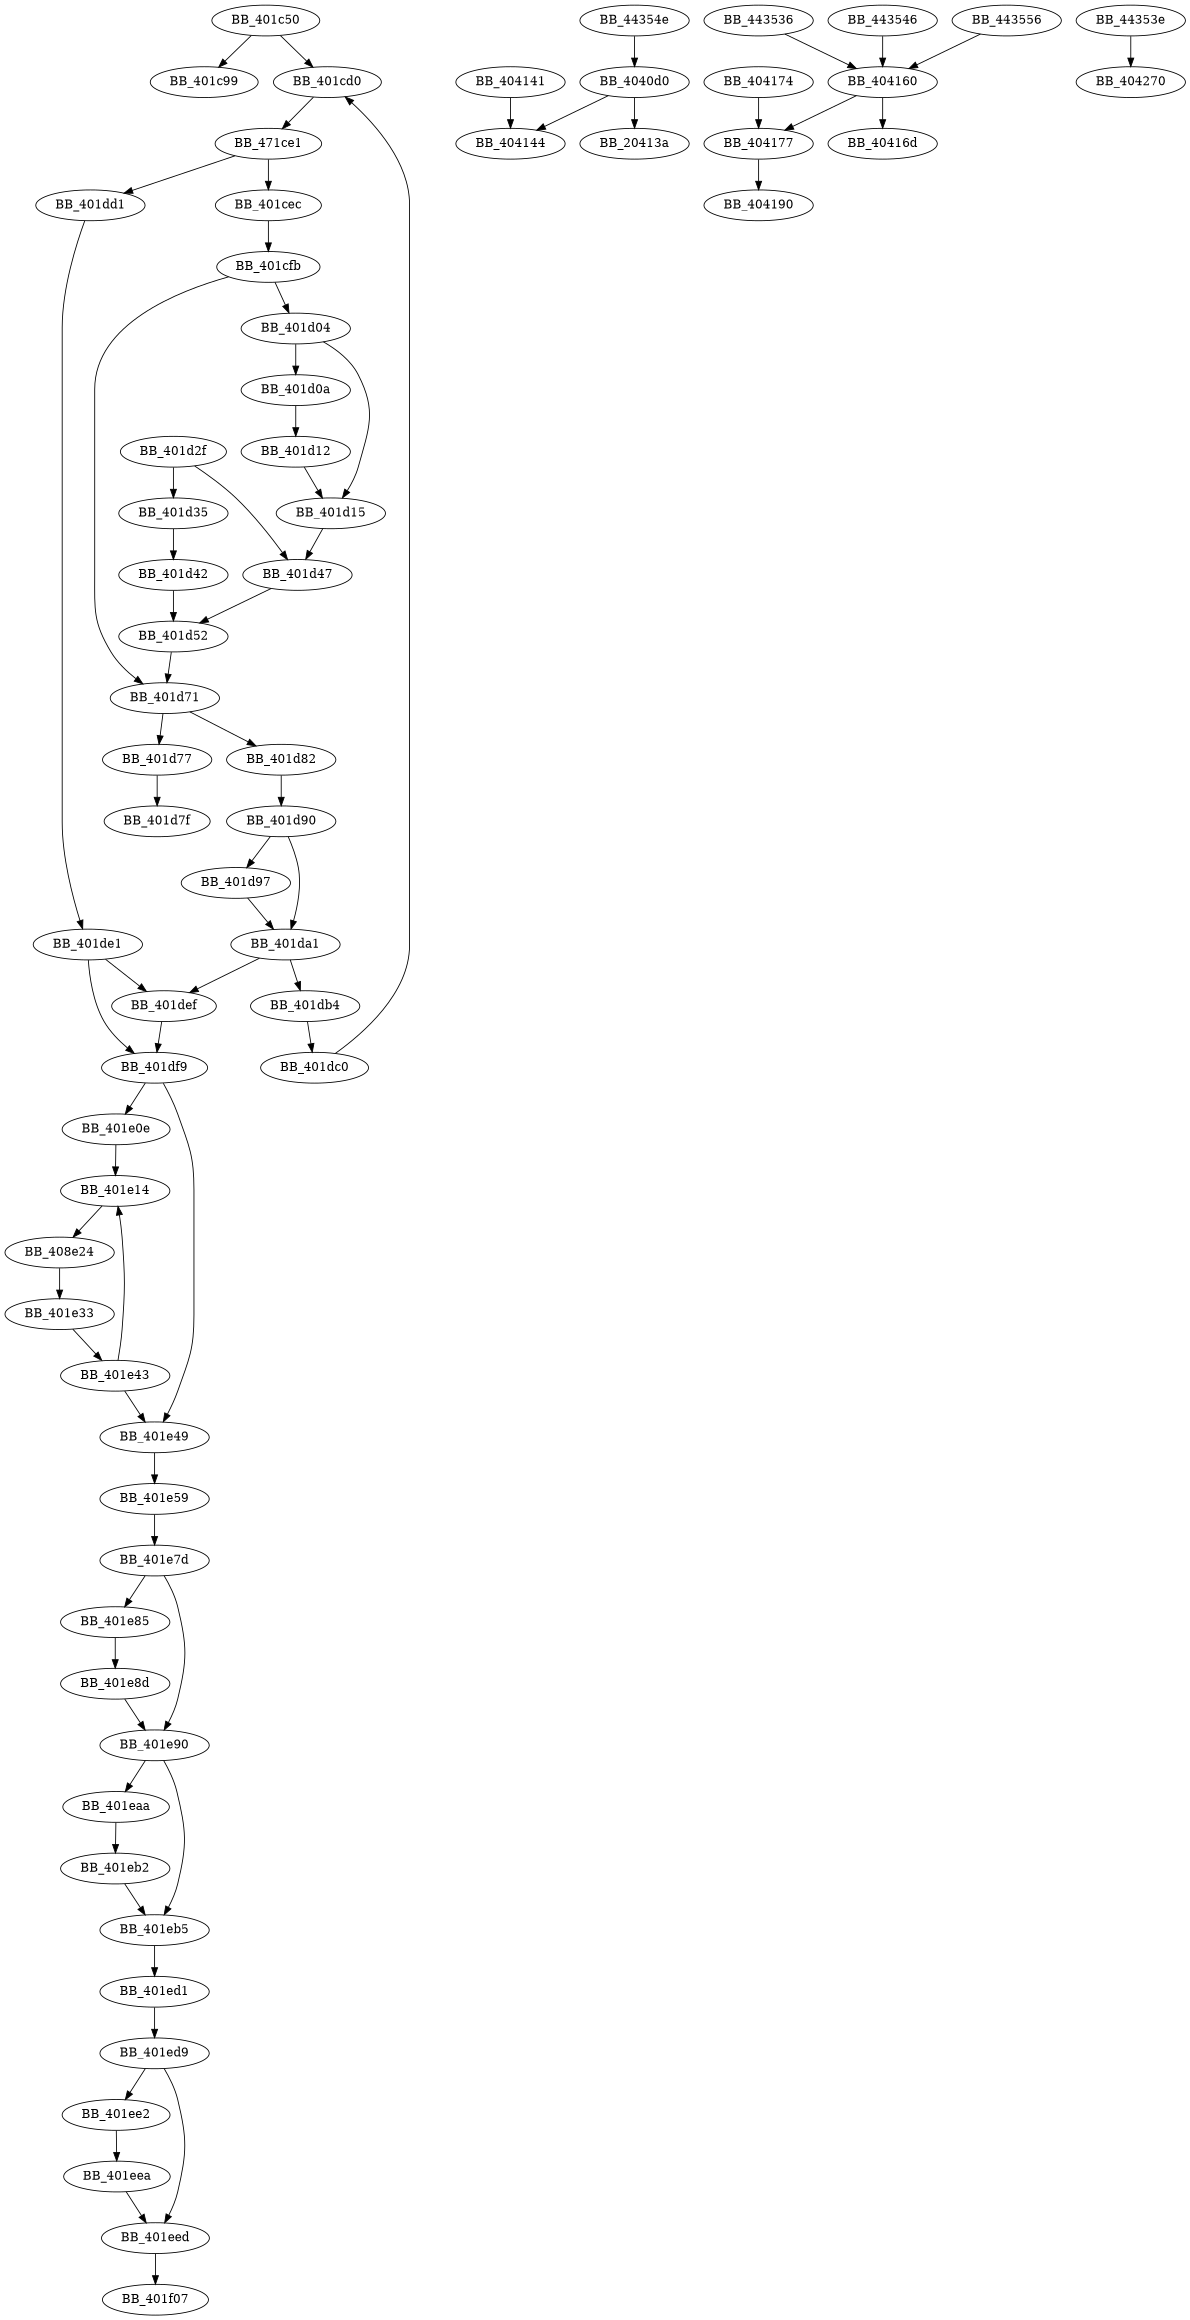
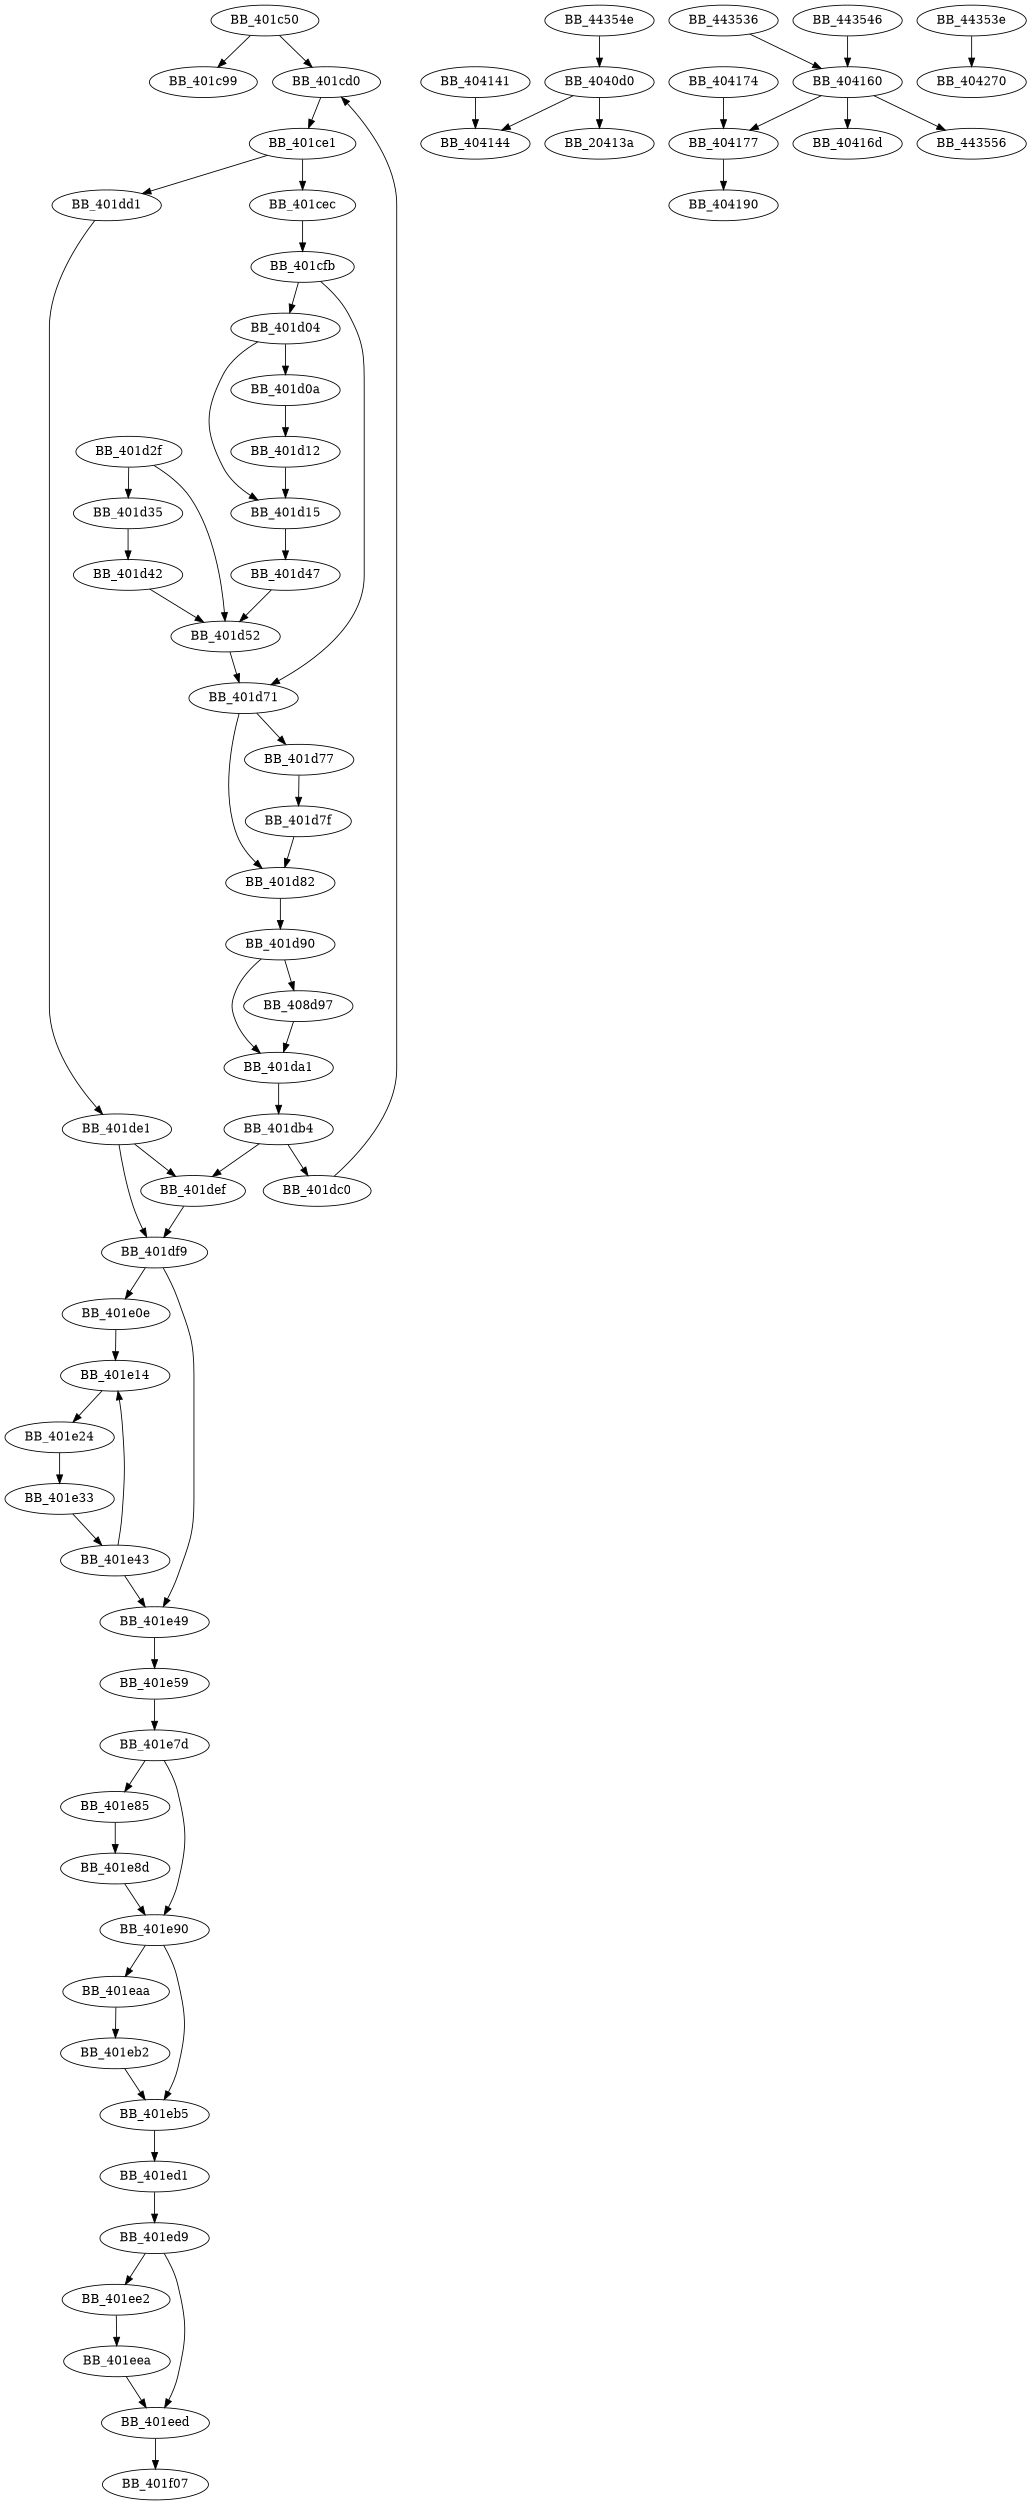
edge "BB_443556" -> "BB_404160": reversed
node "BB_471ce1": label "BB_471ce1" -> "BB_401ce1"
edge "BB_401d2f" -> "BB_401d47": now "BB_401d2f" -> "BB_401d52"
edge "BB_401d7f" -> "BB_401d82": added
node "BB_401d97": label "BB_401d97" -> "BB_408d97"
edge "BB_401da1" -> "BB_401def": now "BB_401db4" -> "BB_401def"
node "BB_408e24": label "BB_408e24" -> "BB_401e24"
